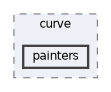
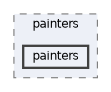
cluster "curve": label "curve" -> "painters"
